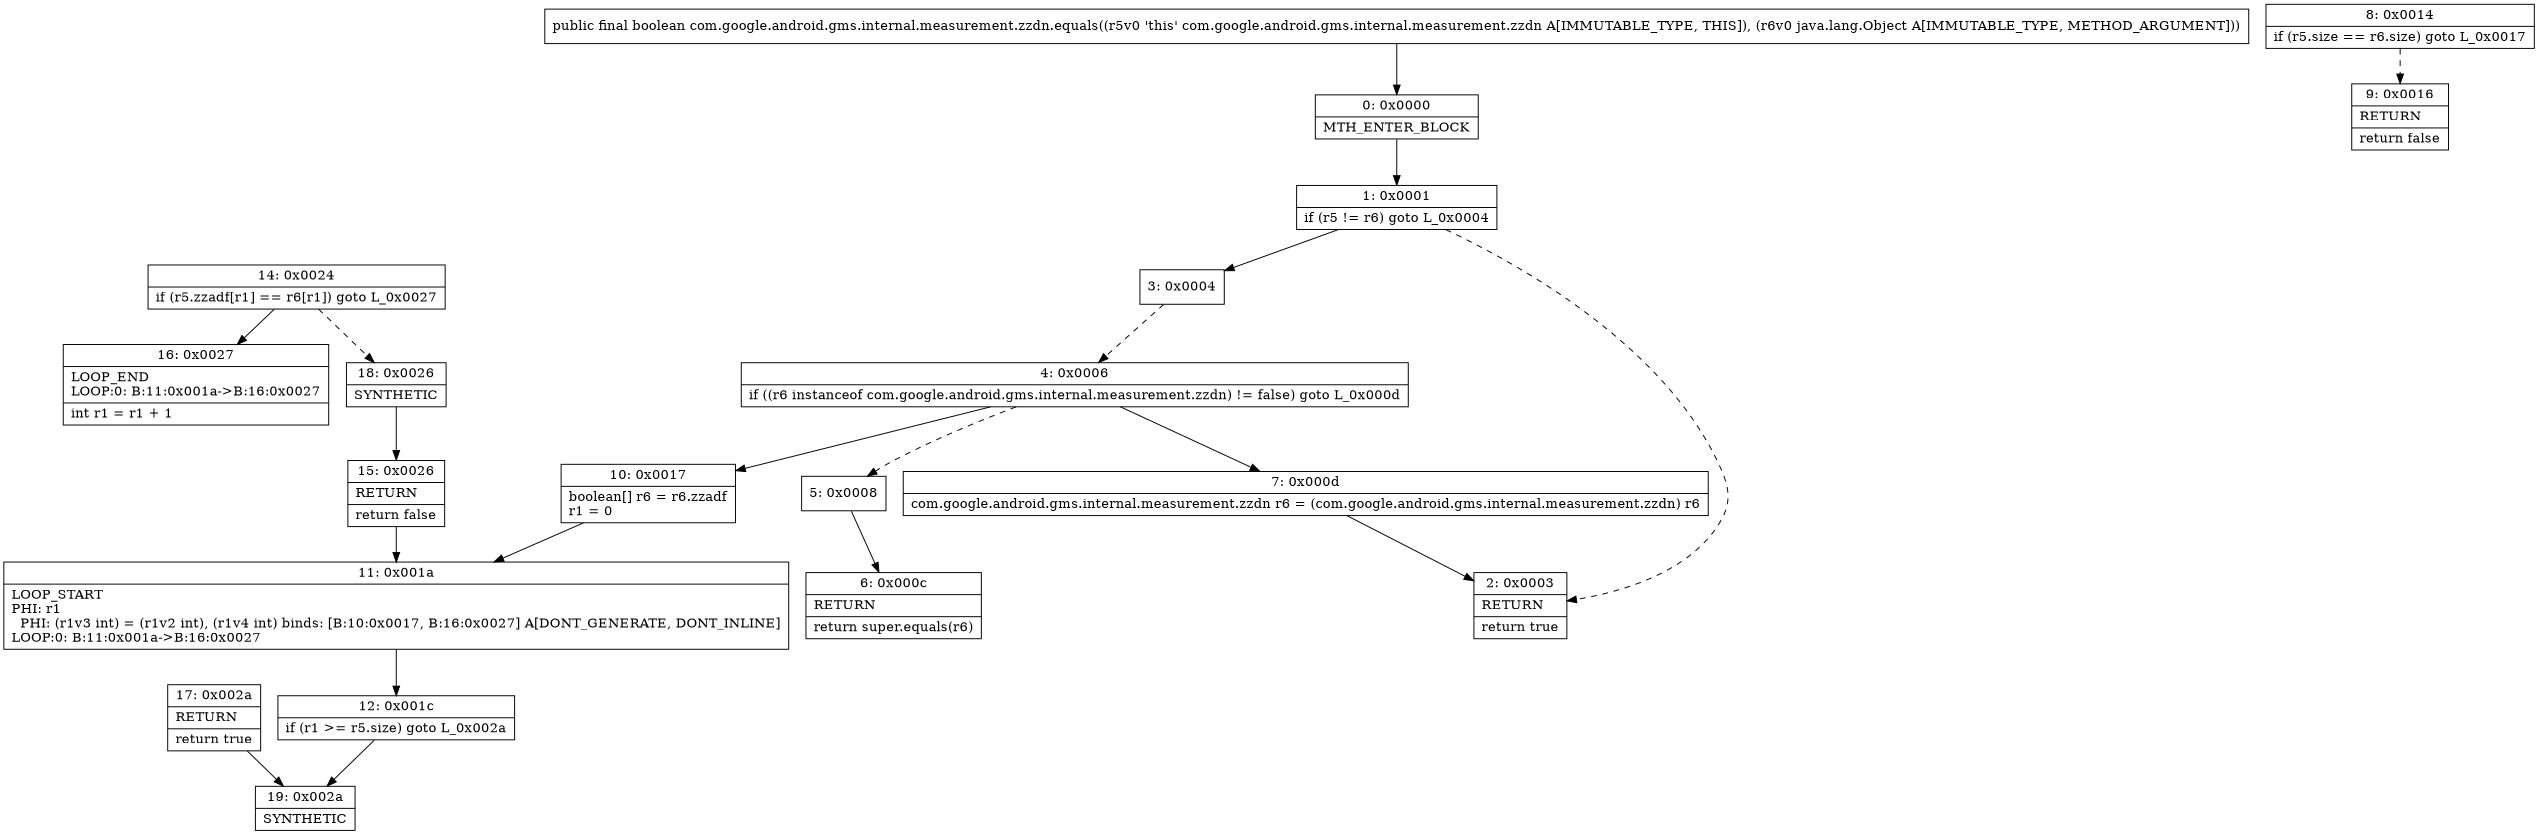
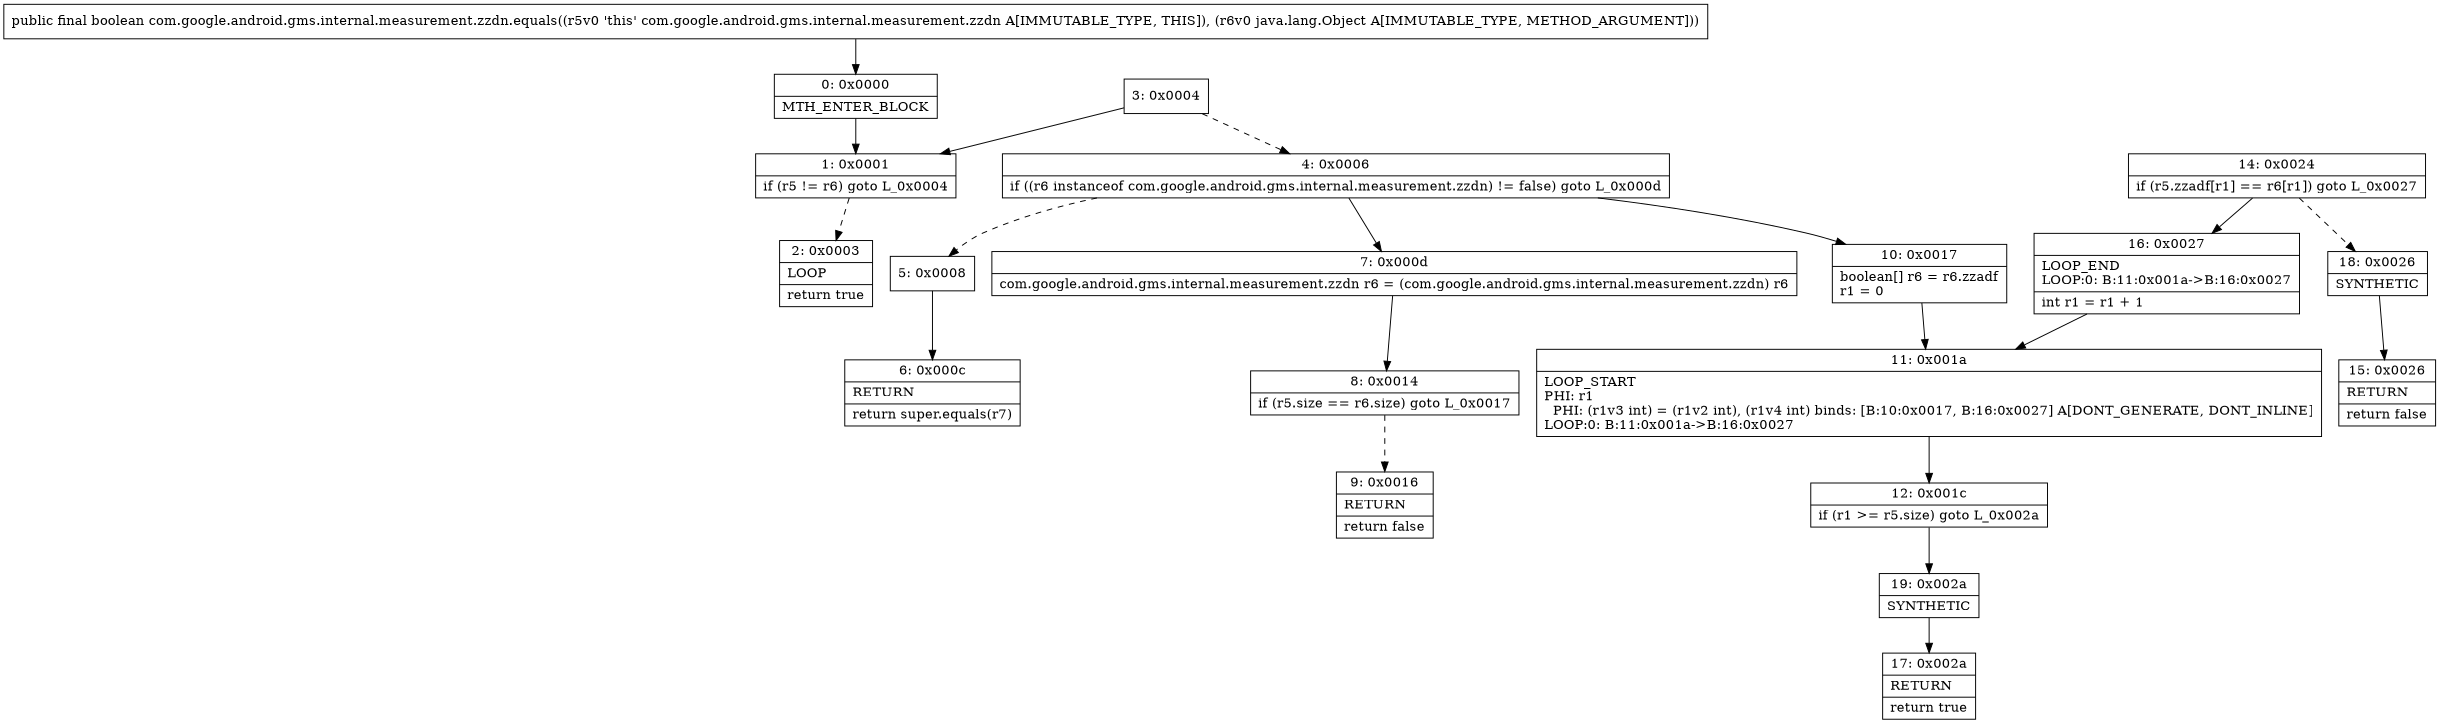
edge "1: 0x0001" -> "3: 0x0004": reversed
edge "15: 0x0026" -> "11: 0x001a": now "16: 0x0027" -> "11: 0x001a"
edge "7: 0x000d" -> "2: 0x0003": now "7: 0x000d" -> "8: 0x0014"
node "2: 0x0003": text "RETURN" -> "LOOP"
node "6: 0x000c": text "return super.equals(r6)" -> "return super.equals(r7)"
edge "17: 0x002a" -> "19: 0x002a": reversed
